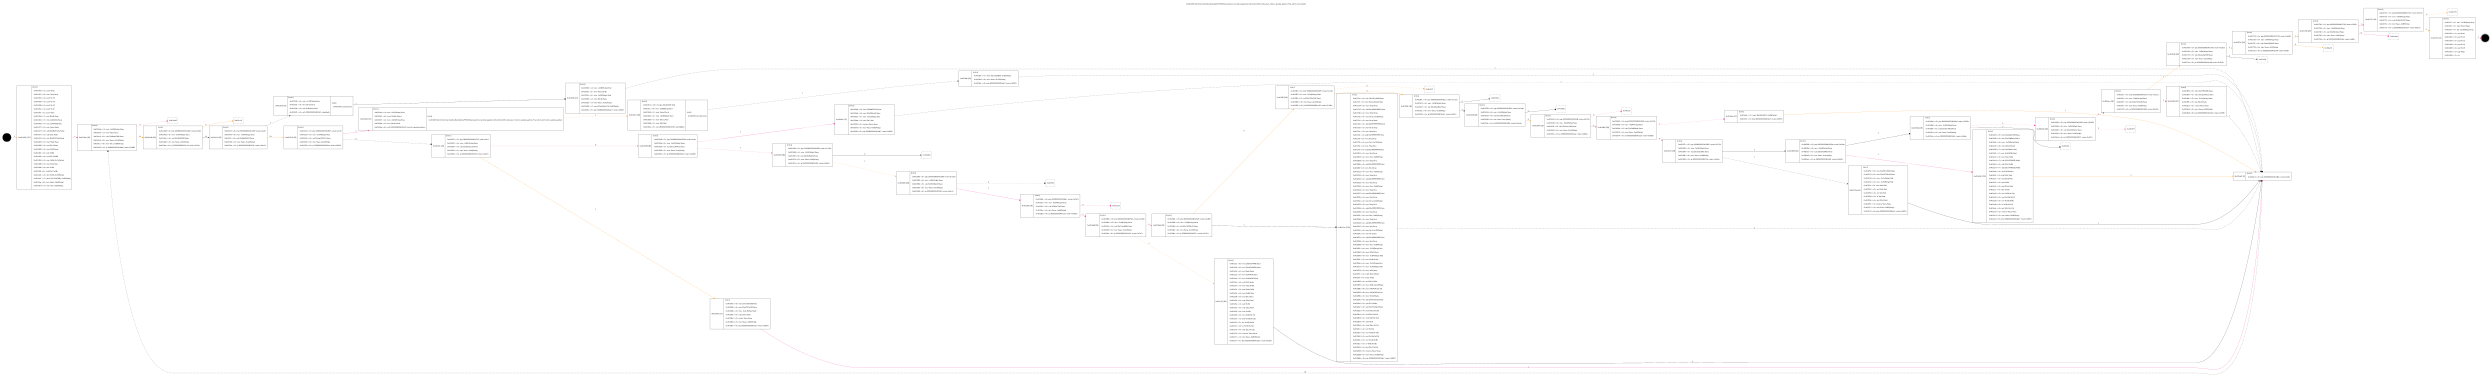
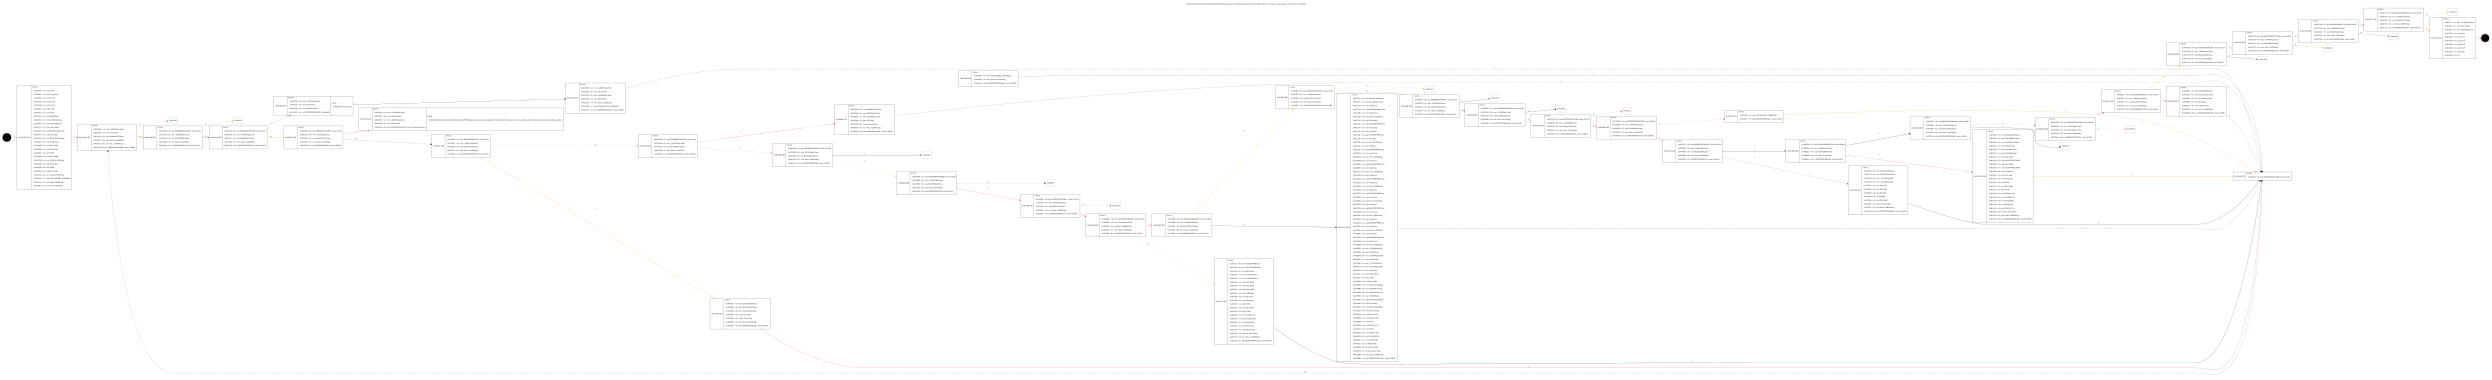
node "0x4019c2 [29]": removed
